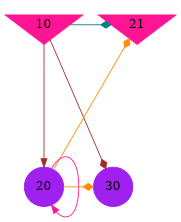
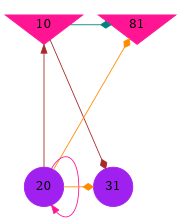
node "21": label "21" -> "81"
edge "10" -> "20": reversed
node "30": label "30" -> "31"
